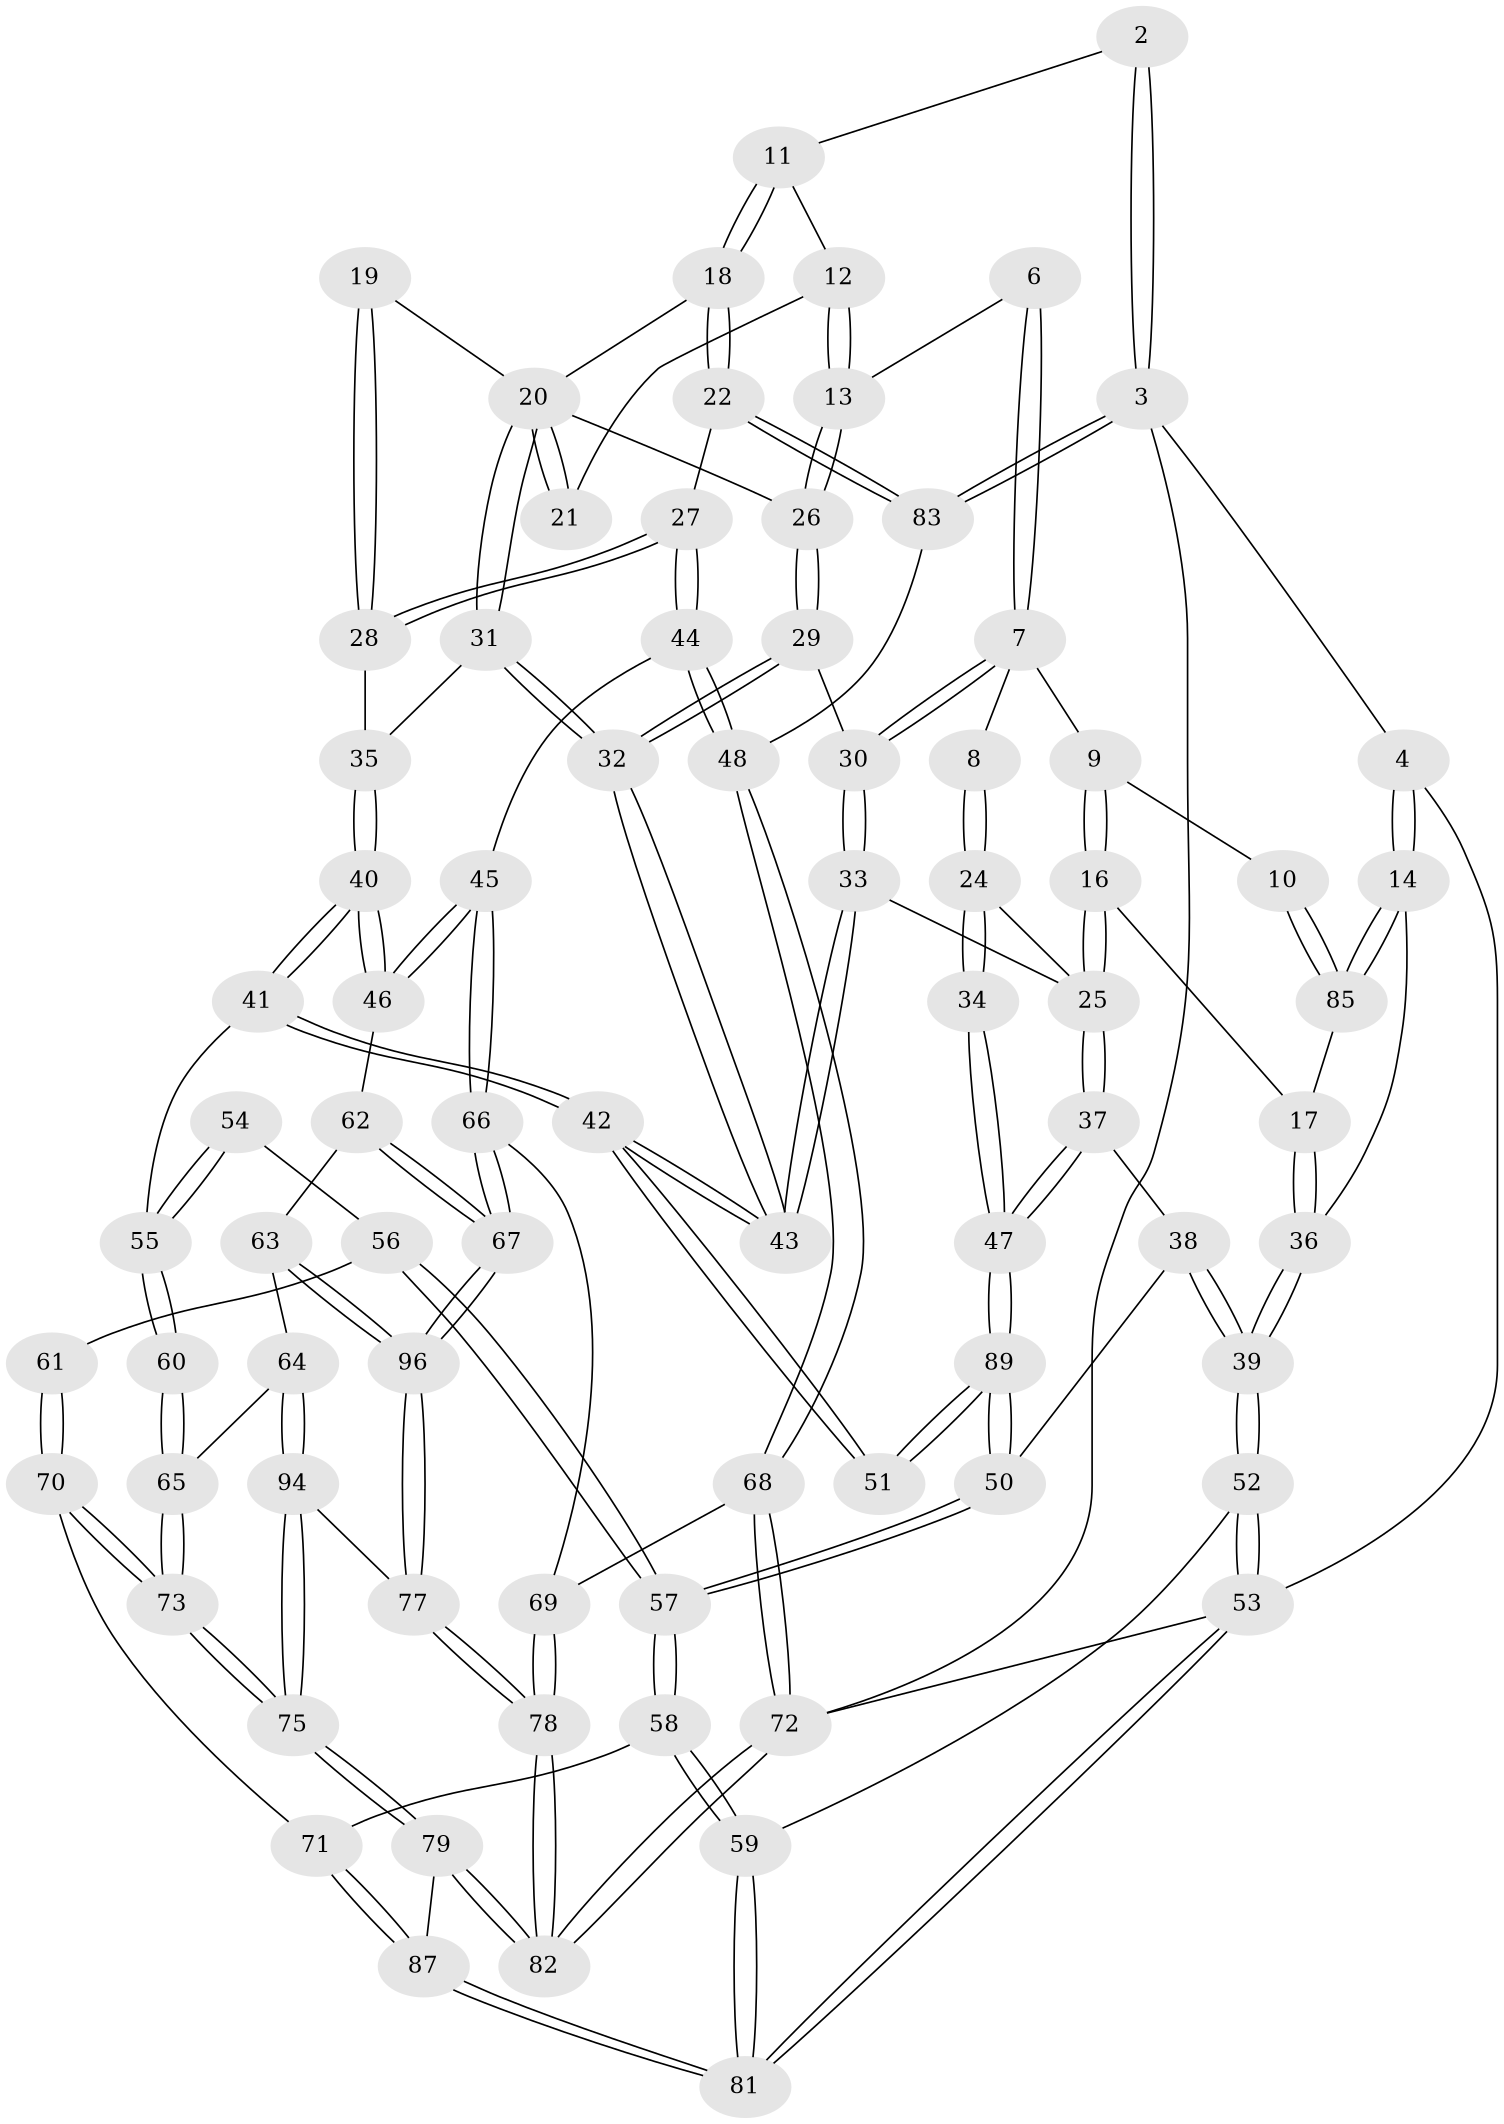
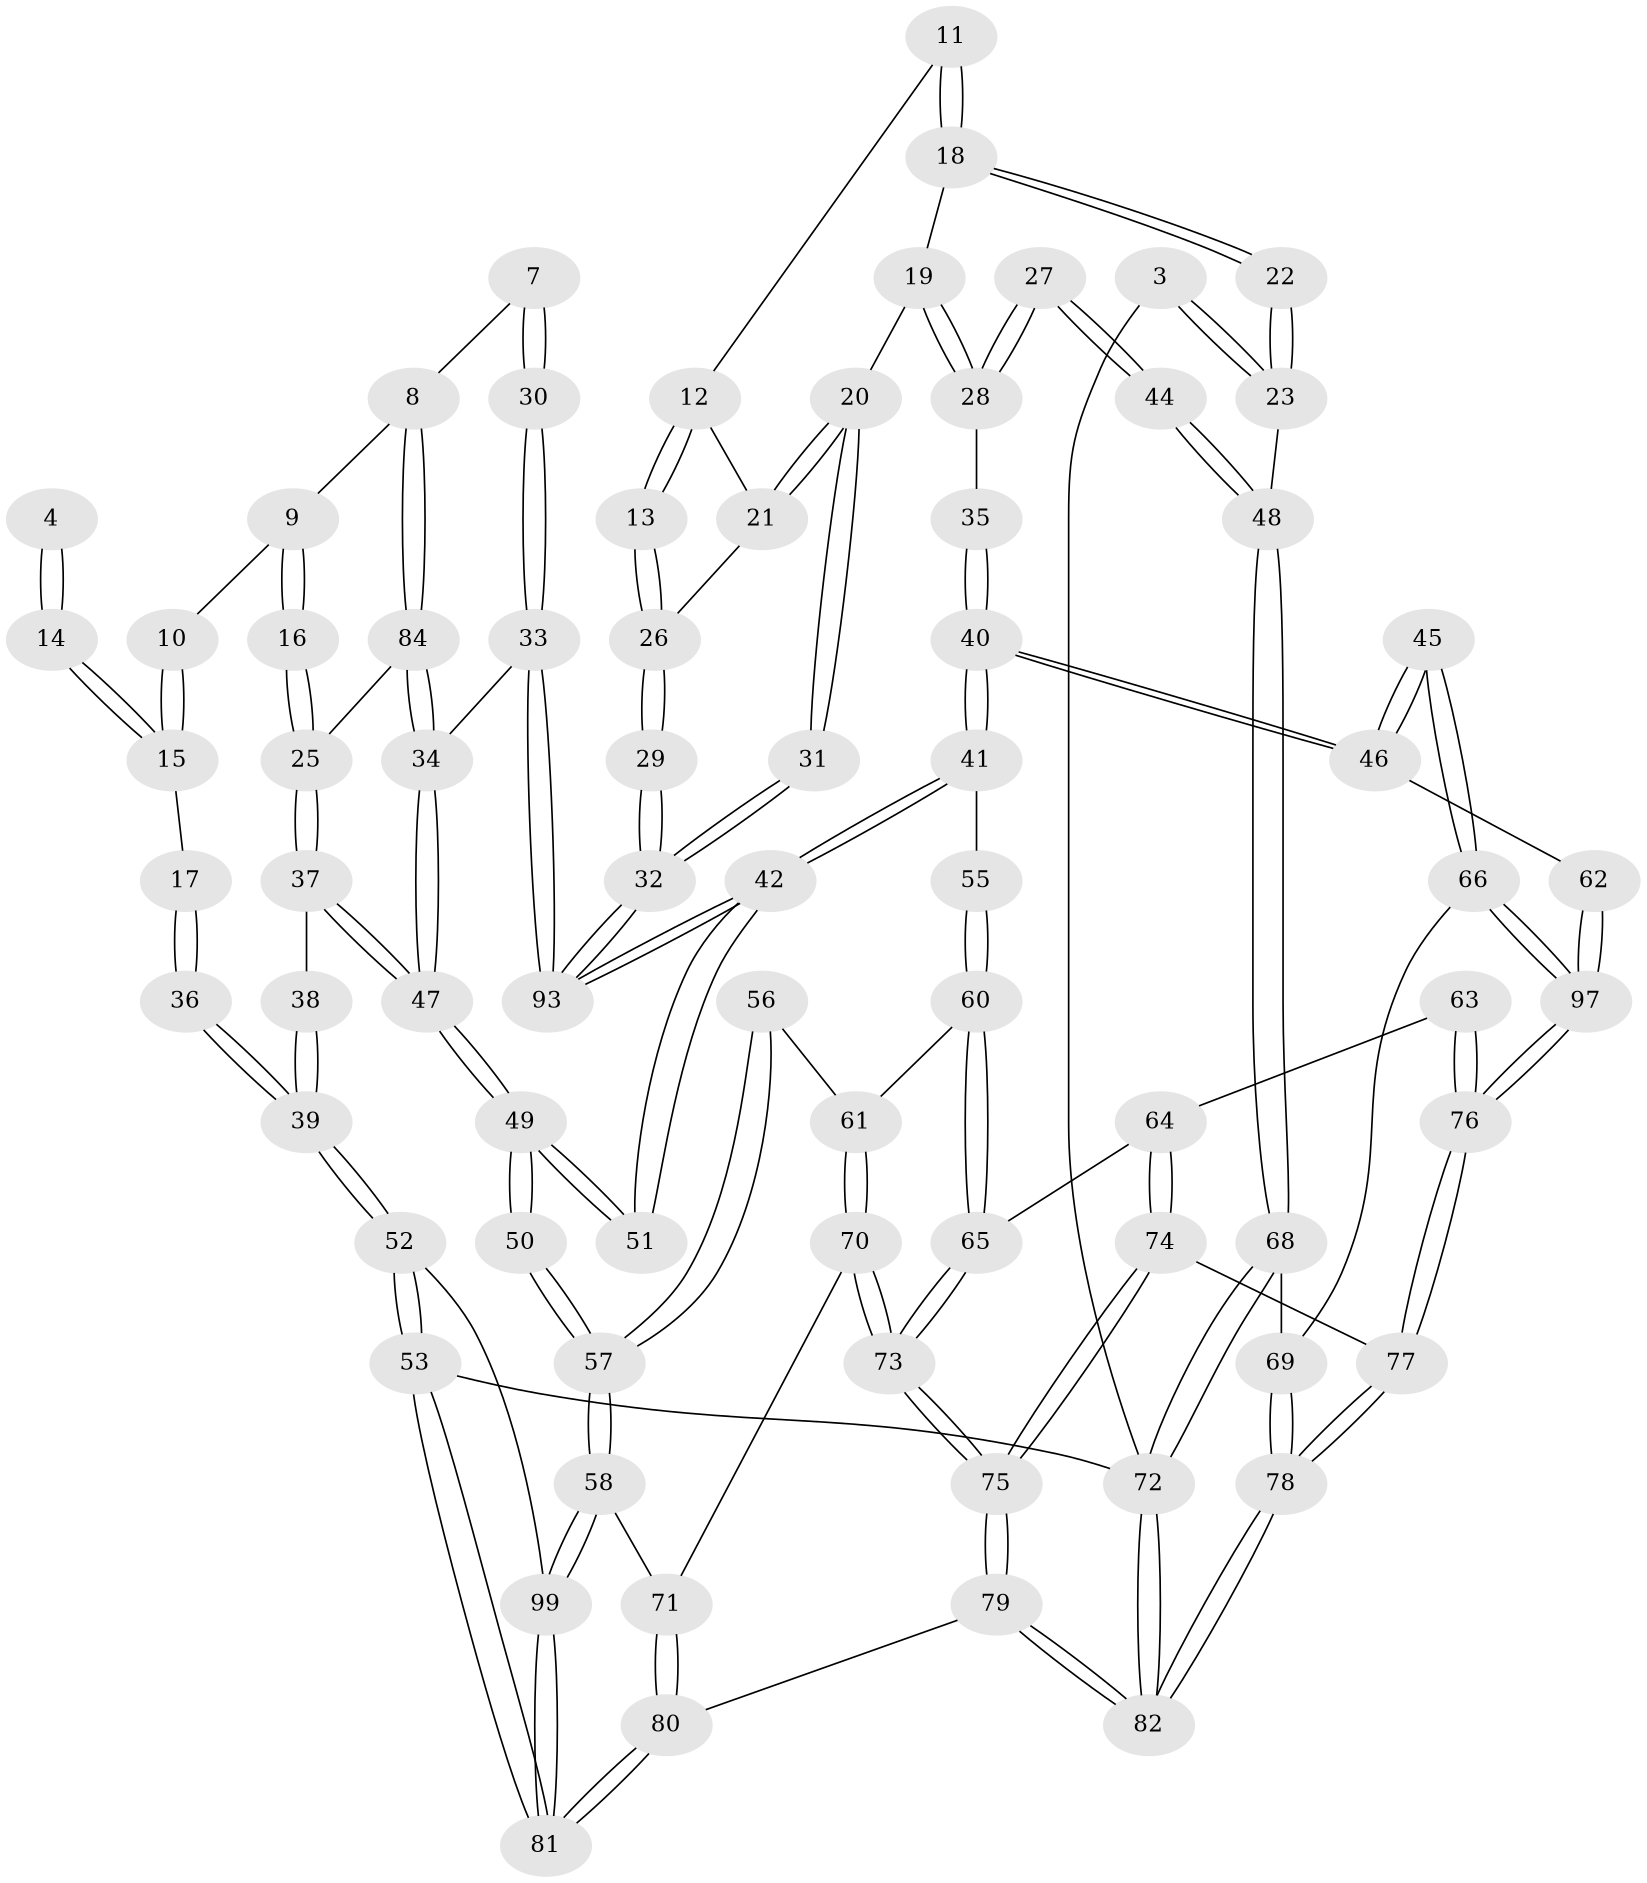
node "2": removed
node "6": removed
edge "18" -- "20": now "18" -- "19"
edge "20" -- "26": now "21" -- "26"
edge "22" -- "27": removed
node "83": label "83" -> "23"
edge "3" -- "4": removed
edge "29" -- "30": removed
edge "31" -- "35": removed
edge "7" -- "9": now "8" -- "9"
edge "44" -- "45": removed
node "24": label "24" -> "84"
edge "33" -- "25": now "33" -- "34"
edge "16" -- "17": removed
node "85": label "85" -> "15"
edge "60" -- "61": added
edge "14" -- "36": removed
node "54": removed
edge "62" -- "63": removed
edge "4" -- "53": removed
node "67": label "67" -> "97"
node "43": label "43" -> "93"
edge "38" -- "50": removed
node "96": label "96" -> "76"
node "89": label "89" -> "49"
node "94": label "94" -> "74"
node "59": label "59" -> "99"
node "87": label "87" -> "80"
